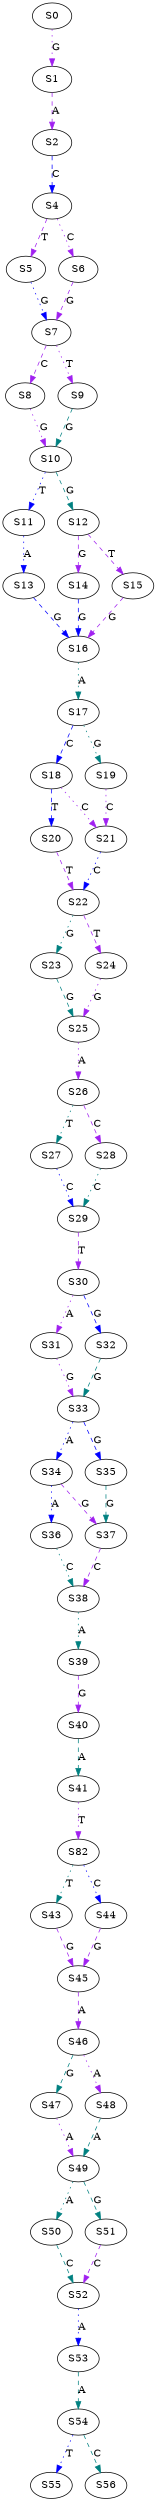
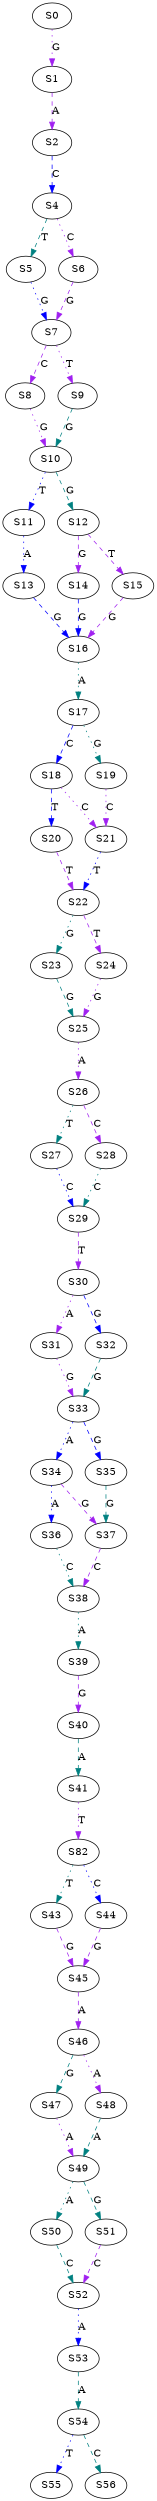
edge "S4" -> "S5": color purple -> teal
edge "S21" -> "S22": label "C" -> "T"
